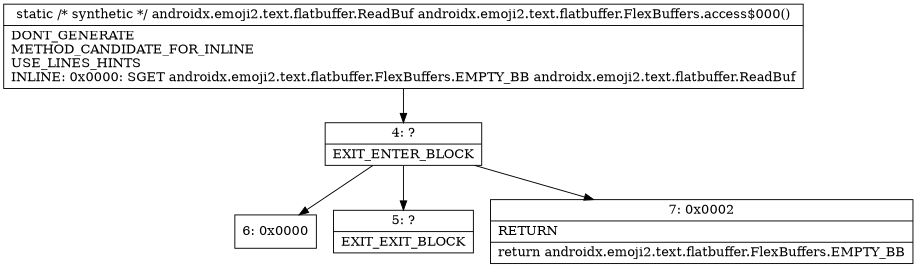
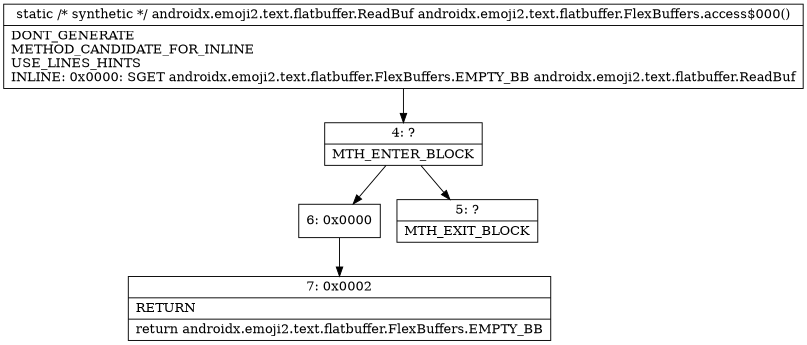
node "4: ?": text "EXIT_ENTER_BLOCK" -> "MTH_ENTER_BLOCK"
edge "4: ?" -> "7: 0x0002": now "6: 0x0000" -> "7: 0x0002"
node "5: ?": text "EXIT_EXIT_BLOCK" -> "MTH_EXIT_BLOCK"
